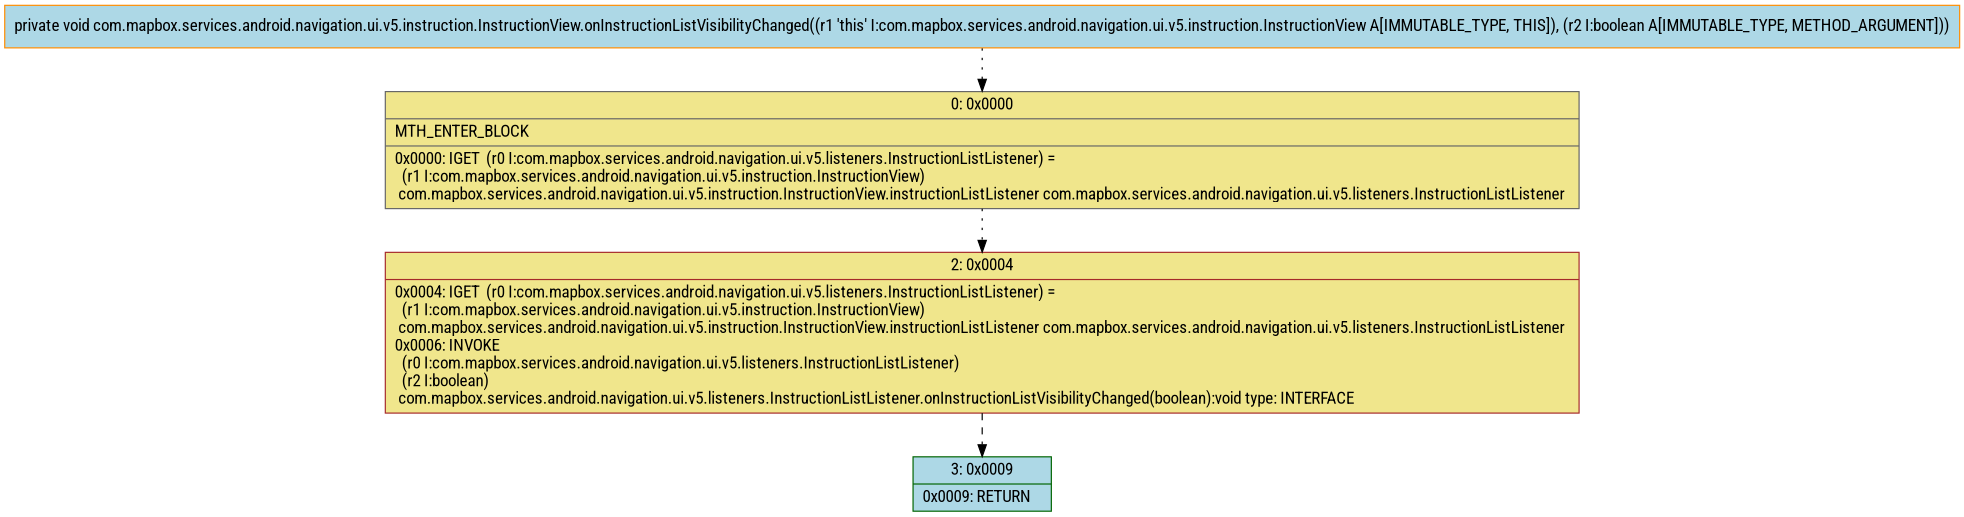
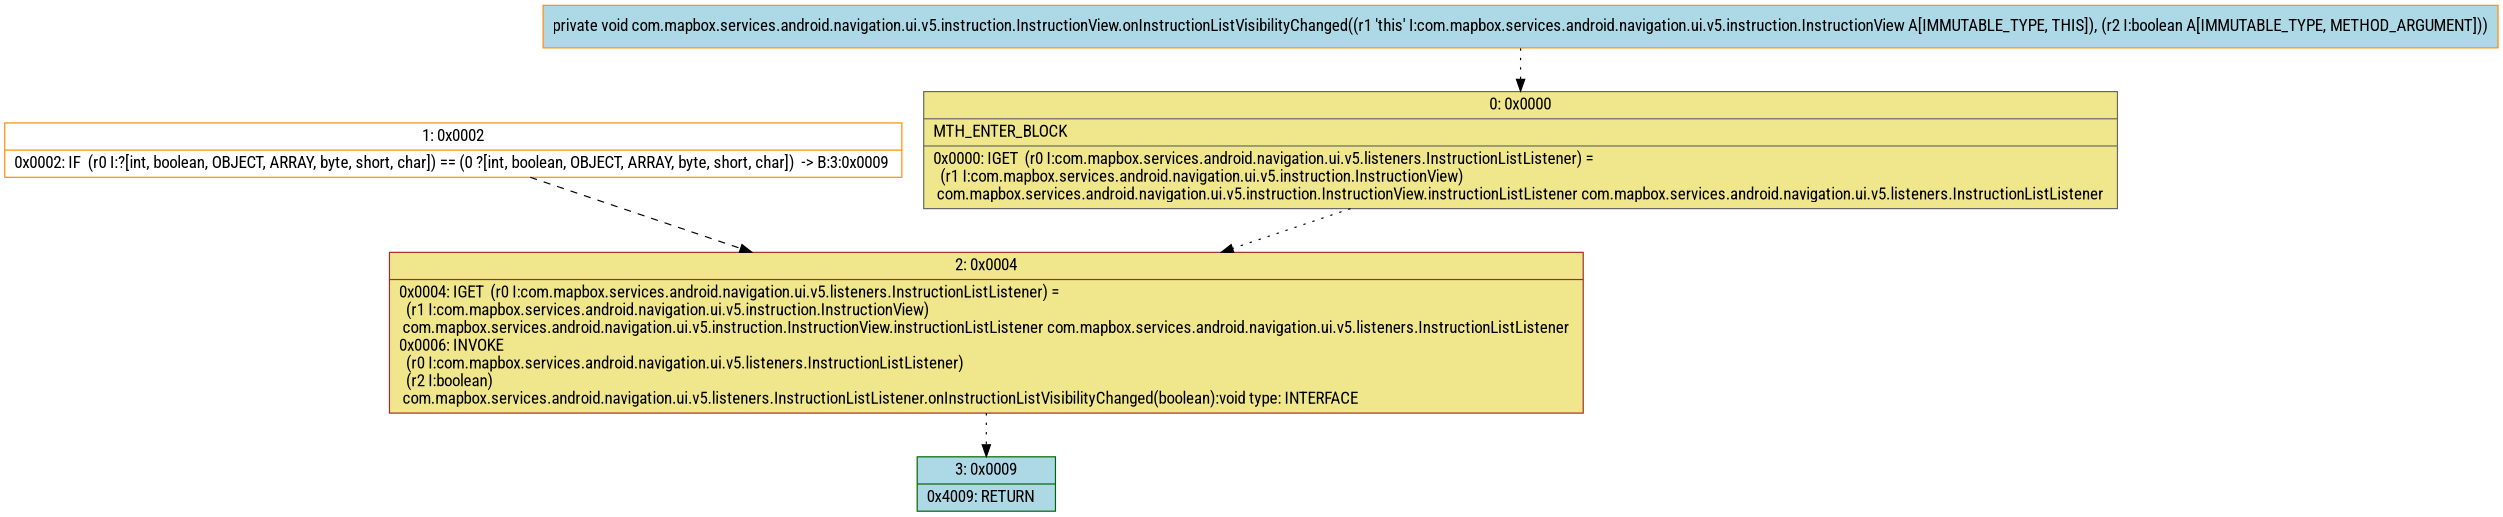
node "1: 0x0002": added
edge "2: 0x0004" -> "3: 0x0009": style dashed -> dotted
node "3: 0x0009": text "0x0009: RETURN" -> "0x4009: RETURN"
